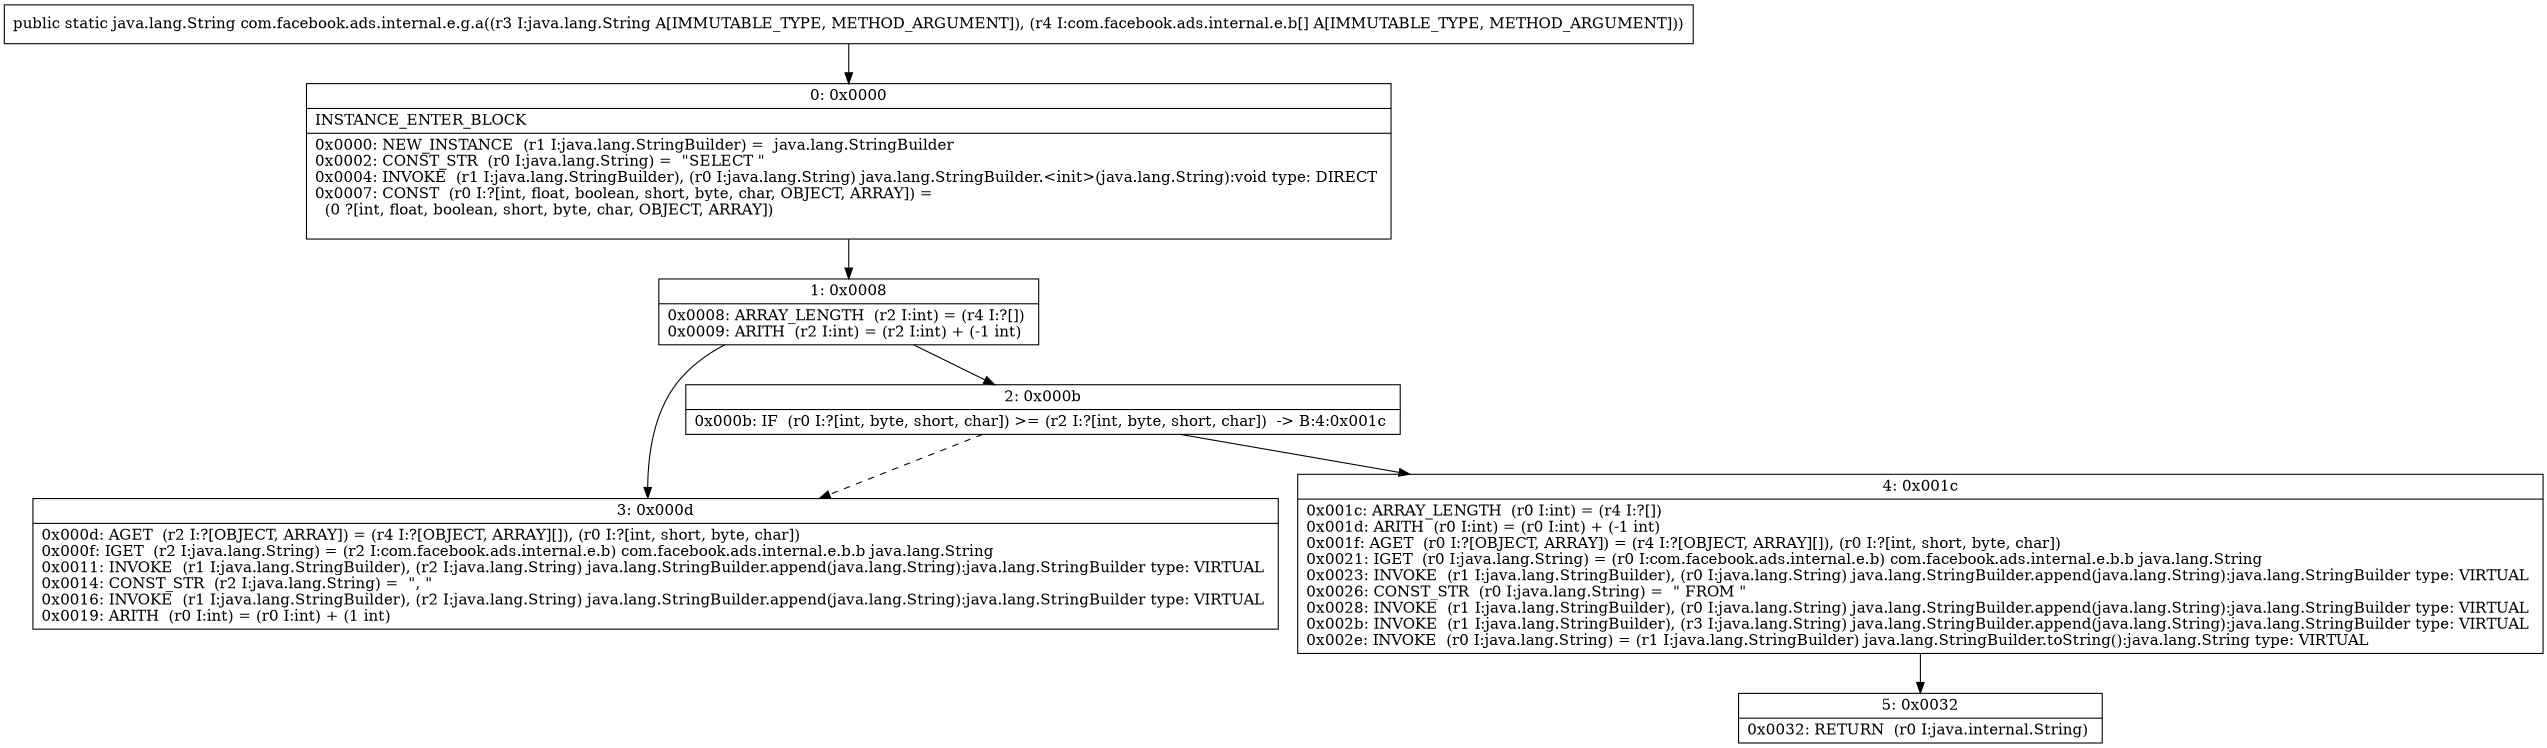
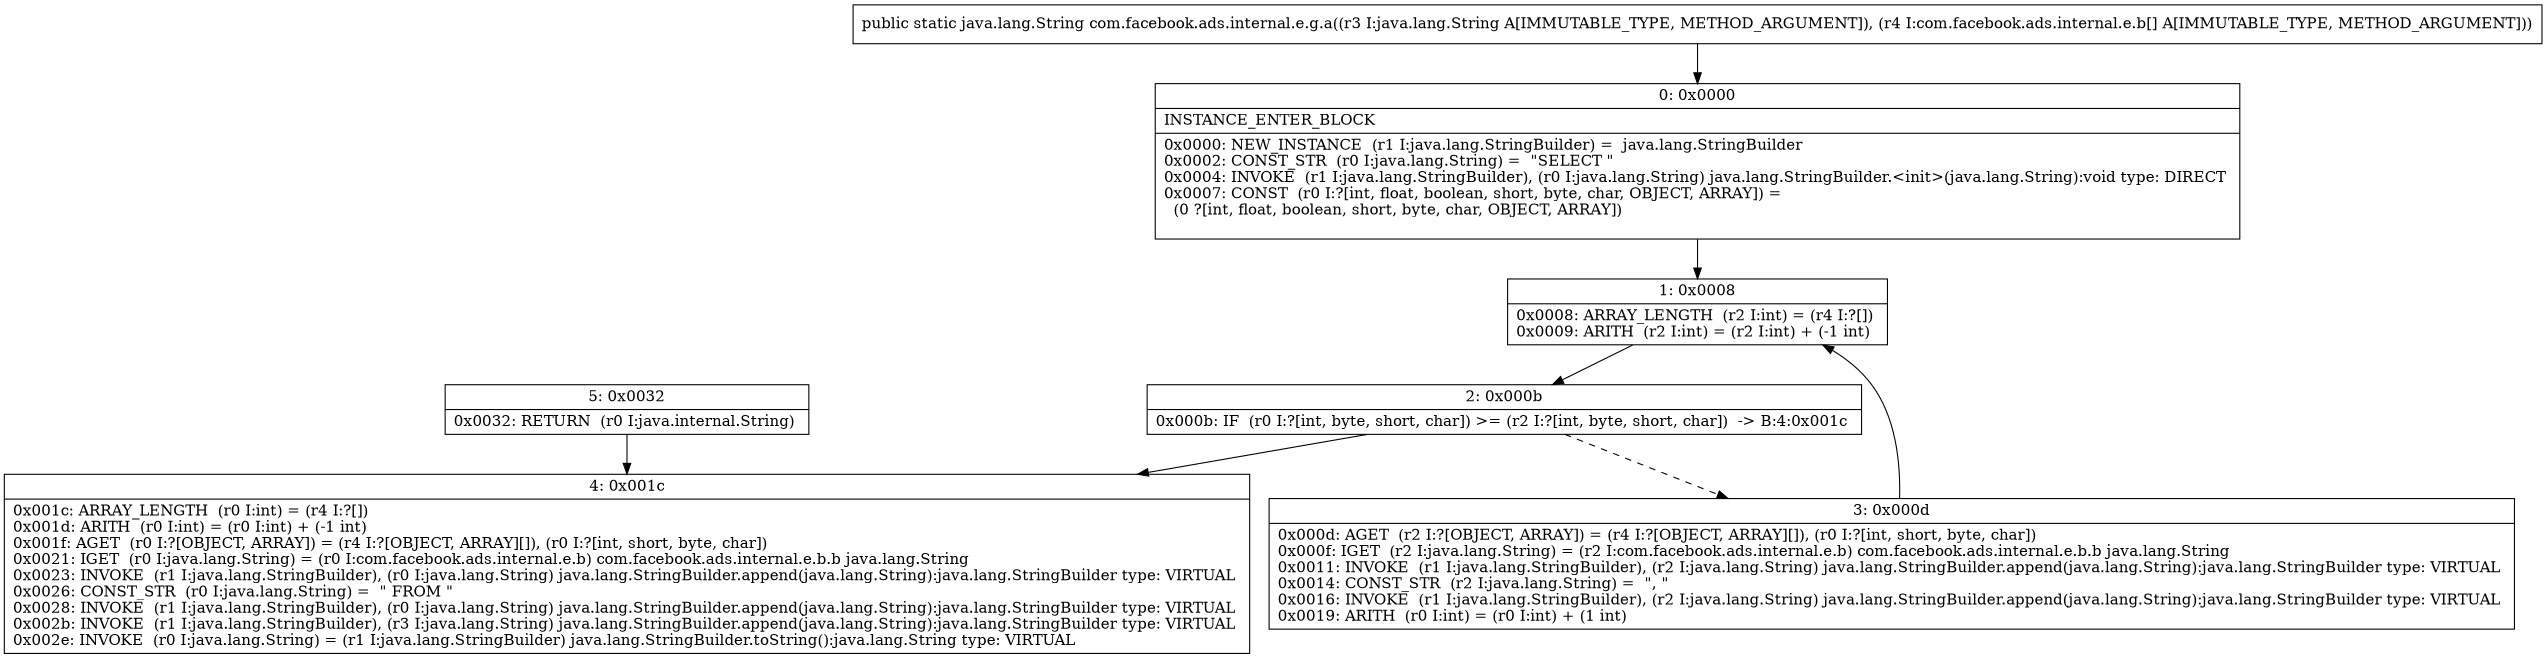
edge "1: 0x0008" -> "3: 0x000d": reversed
edge "4: 0x001c" -> "5: 0x0032": reversed
